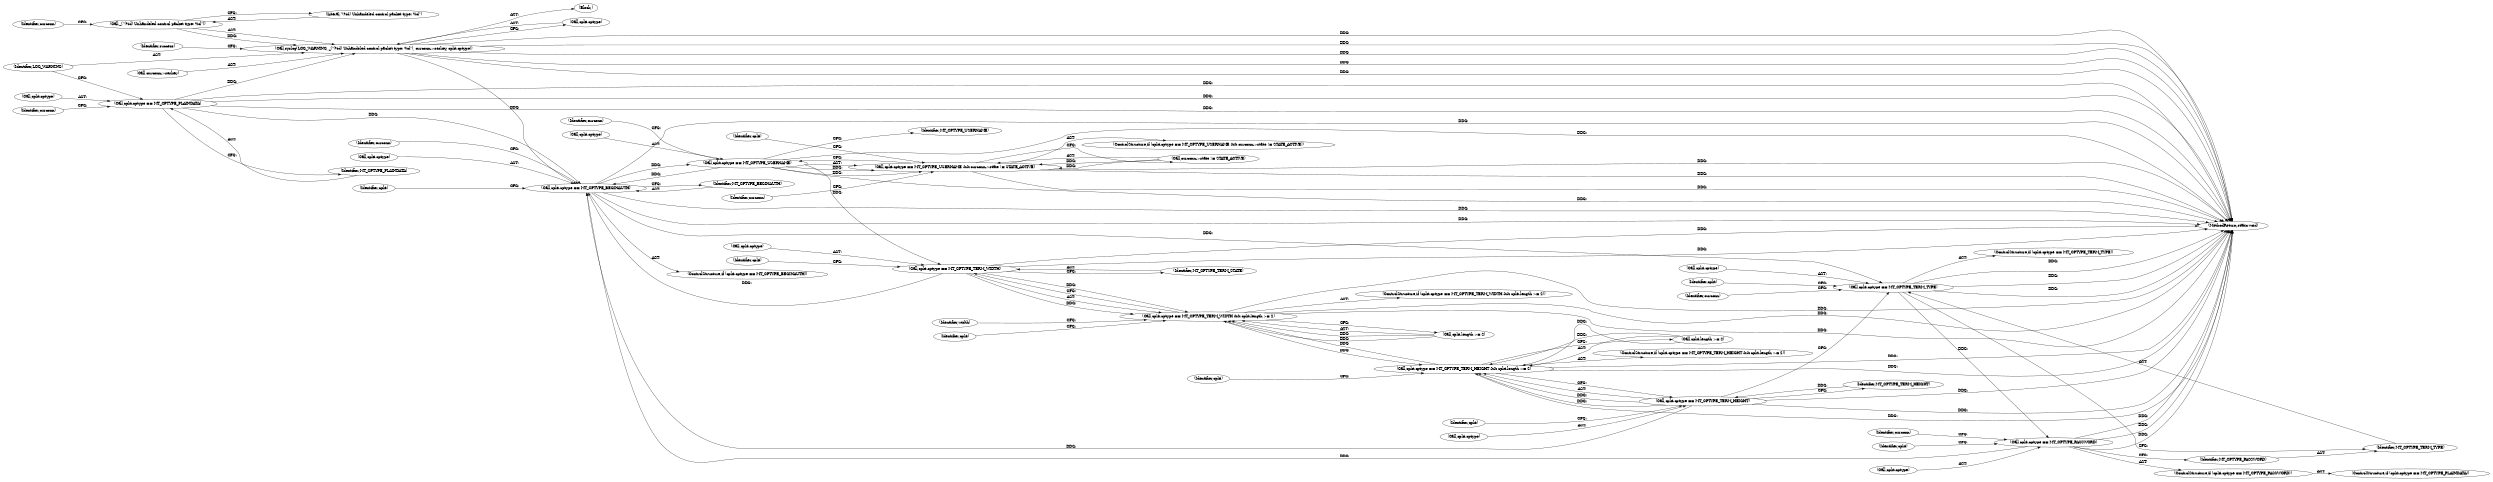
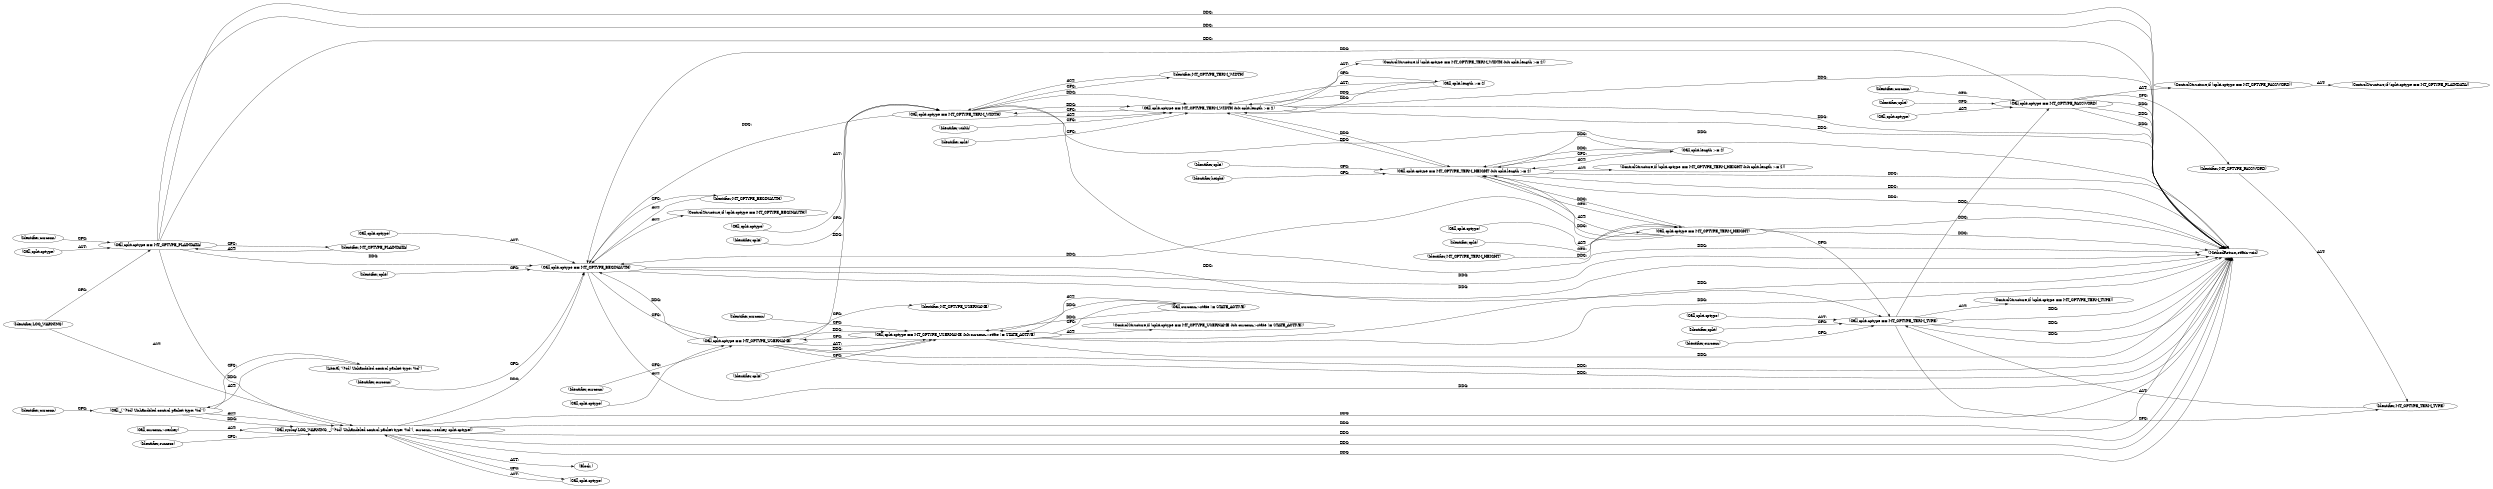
edge "(Call,cpkt.cptype == MT_CPTYPE_BEGINAUTH)" -> "(Call,cpkt.cptype == MT_CPTYPE_USERNAME)": label "DDG: " -> "CFG: "
node "(Identifier,height)": added
node "(Identifier,MT_CPTYPE_TERM_STATE)": label "(Identifier,MT_CPTYPE_TERM_STATE)" -> "(Identifier,MT_CPTYPE_TERM_WIDTH)"
edge "(Call,cpkt.cptype == MT_CPTYPE_TERM_HEIGHT)" -> "(Identifier,MT_CPTYPE_TERM_HEIGHT)": removed, label "CFG:"
